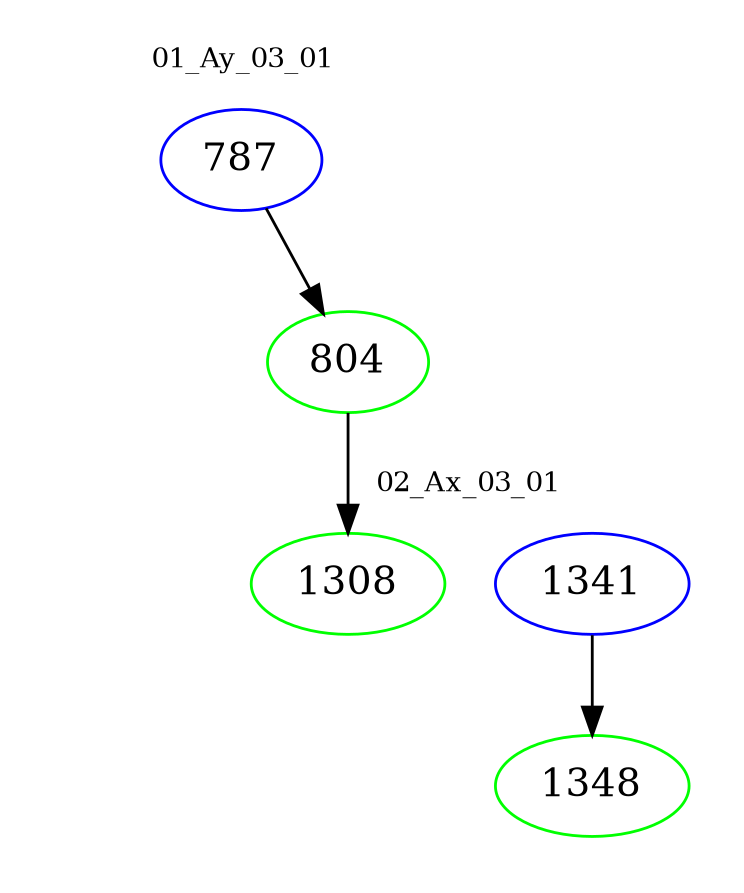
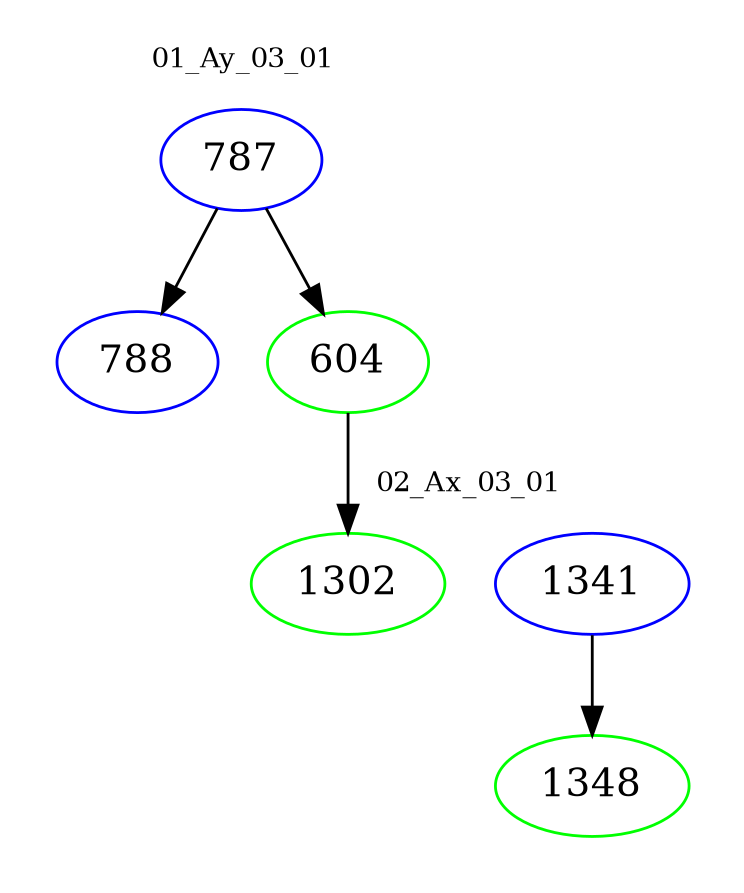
node "788": added
node "804": label "804" -> "604"
node "1308": label "1308" -> "1302"
